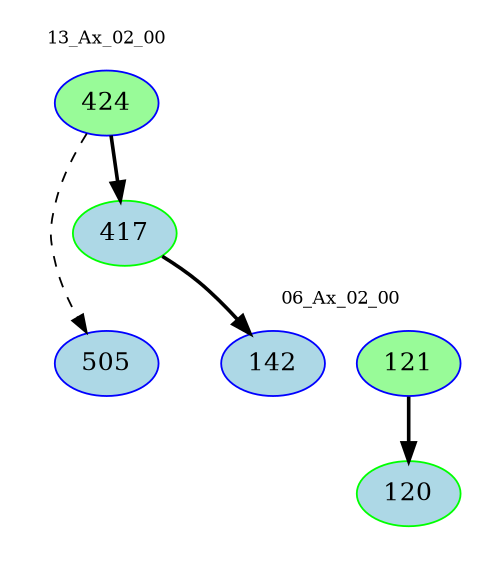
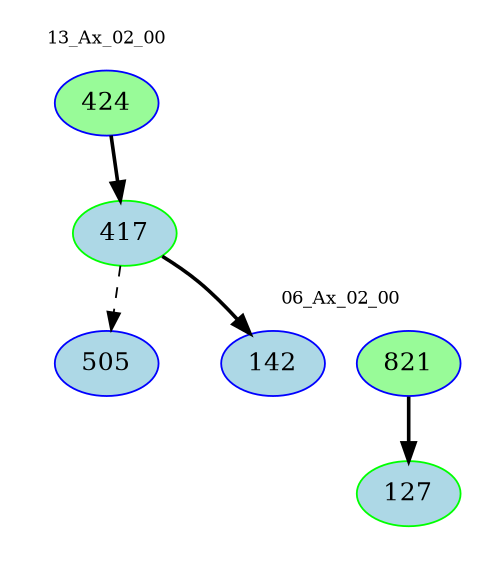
edge "424" -> "505": now "417" -> "505"
node "121": label "121" -> "821"
node "120": label "120" -> "127"
